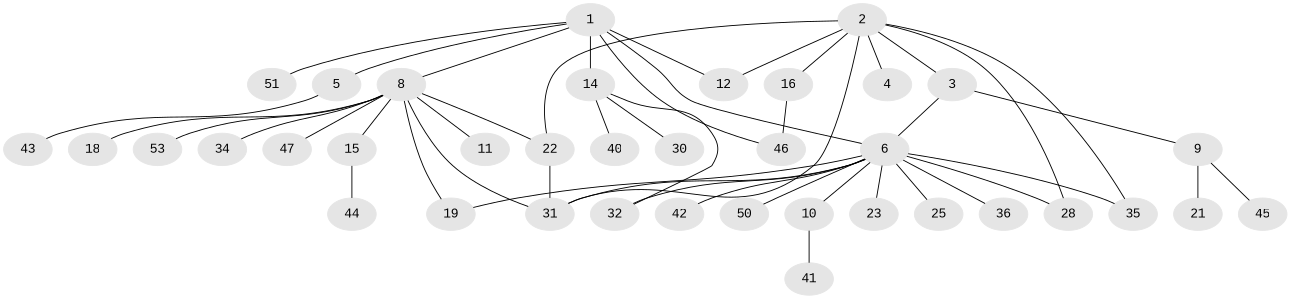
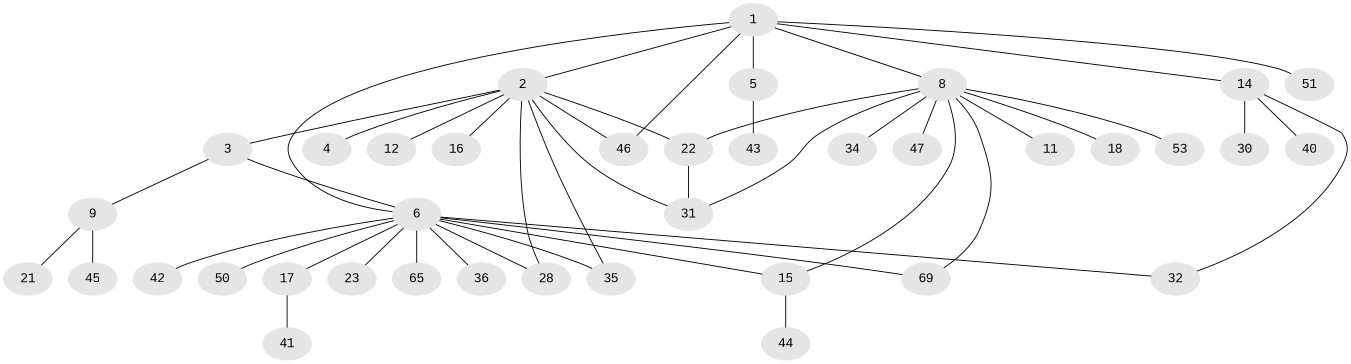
edge "1" -- "12": now "1" -- "2"
edge "16" -- "46": now "2" -- "46"
edge "6" -- "31": now "6" -- "15"
node "19": label "19" -> "69"
node "10": label "10" -> "17"
node "25": label "25" -> "65"
